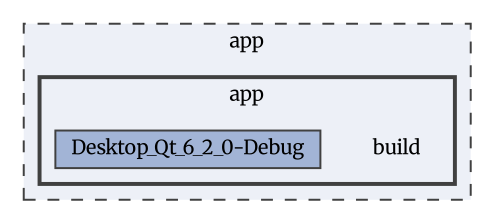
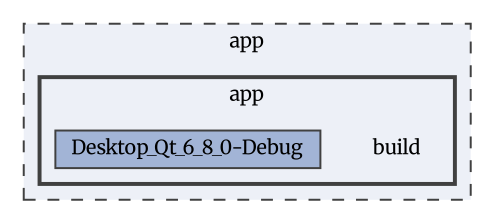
node "Desktop_Qt_6_2_0-Debug": label "Desktop_Qt_6_2_0-Debug" -> "Desktop_Qt_6_8_0-Debug"
